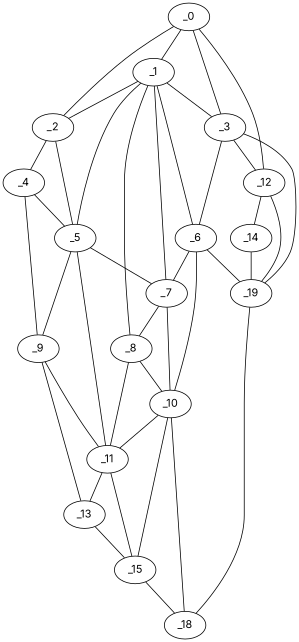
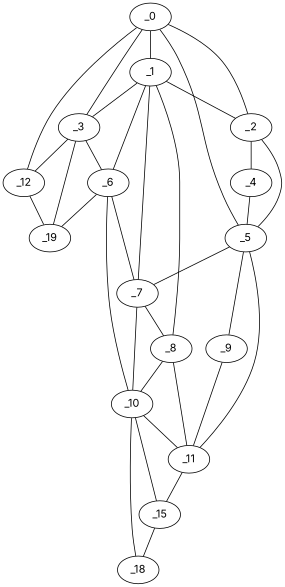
edge "_1" -- "_5": now "_0" -- "_5"
node "_14": removed
edge "_4" -- "_9": removed
edge "_19" -- "_18": removed
node "_13": removed
